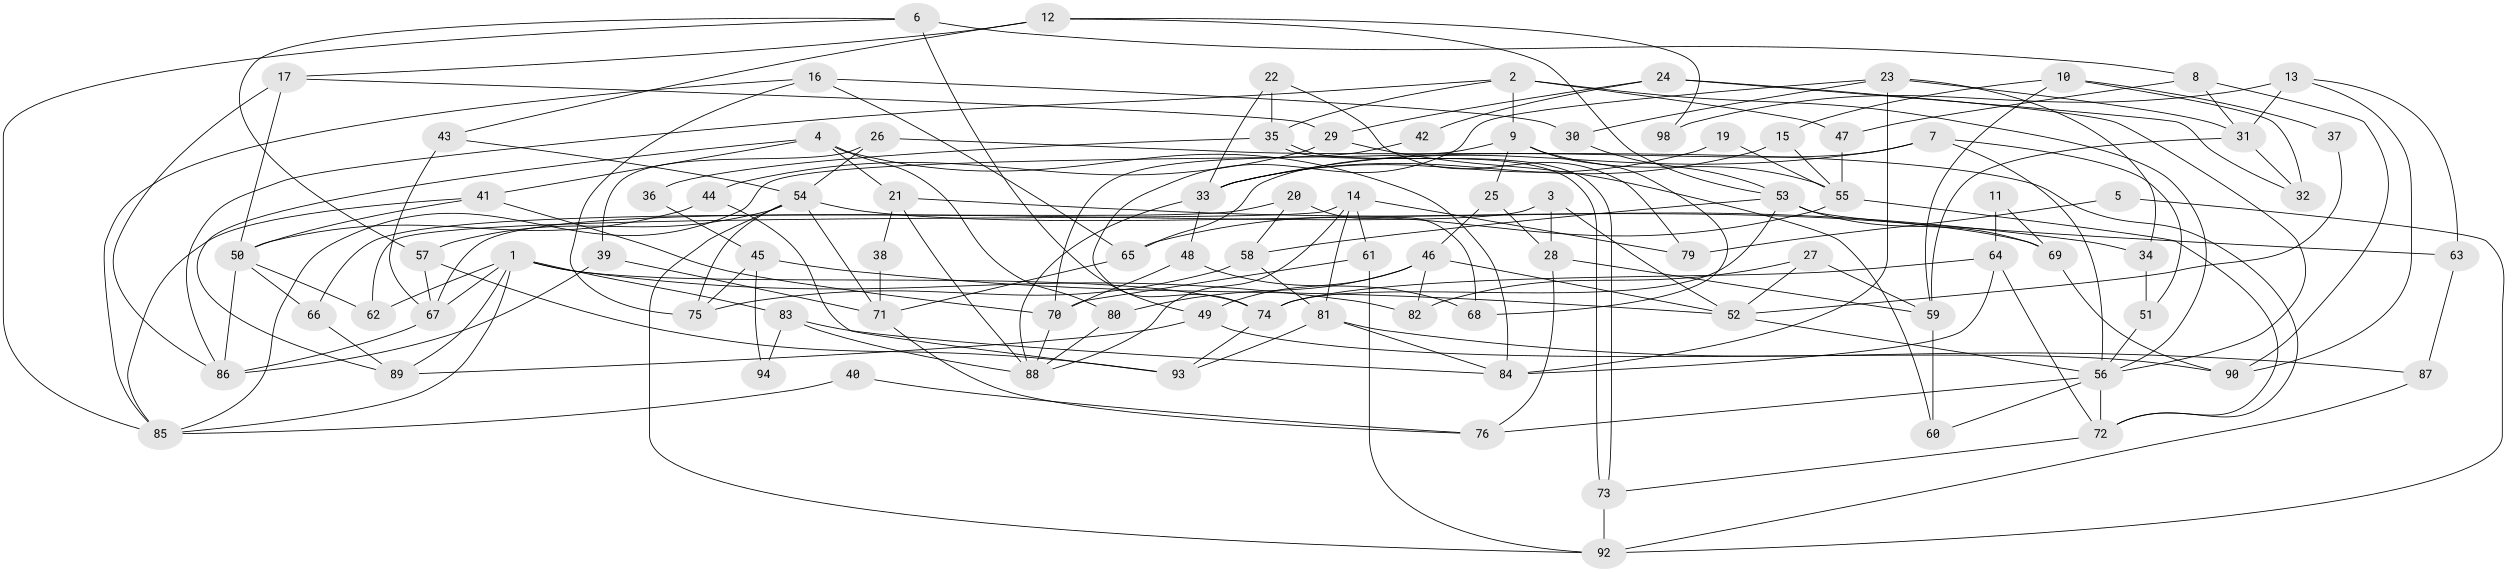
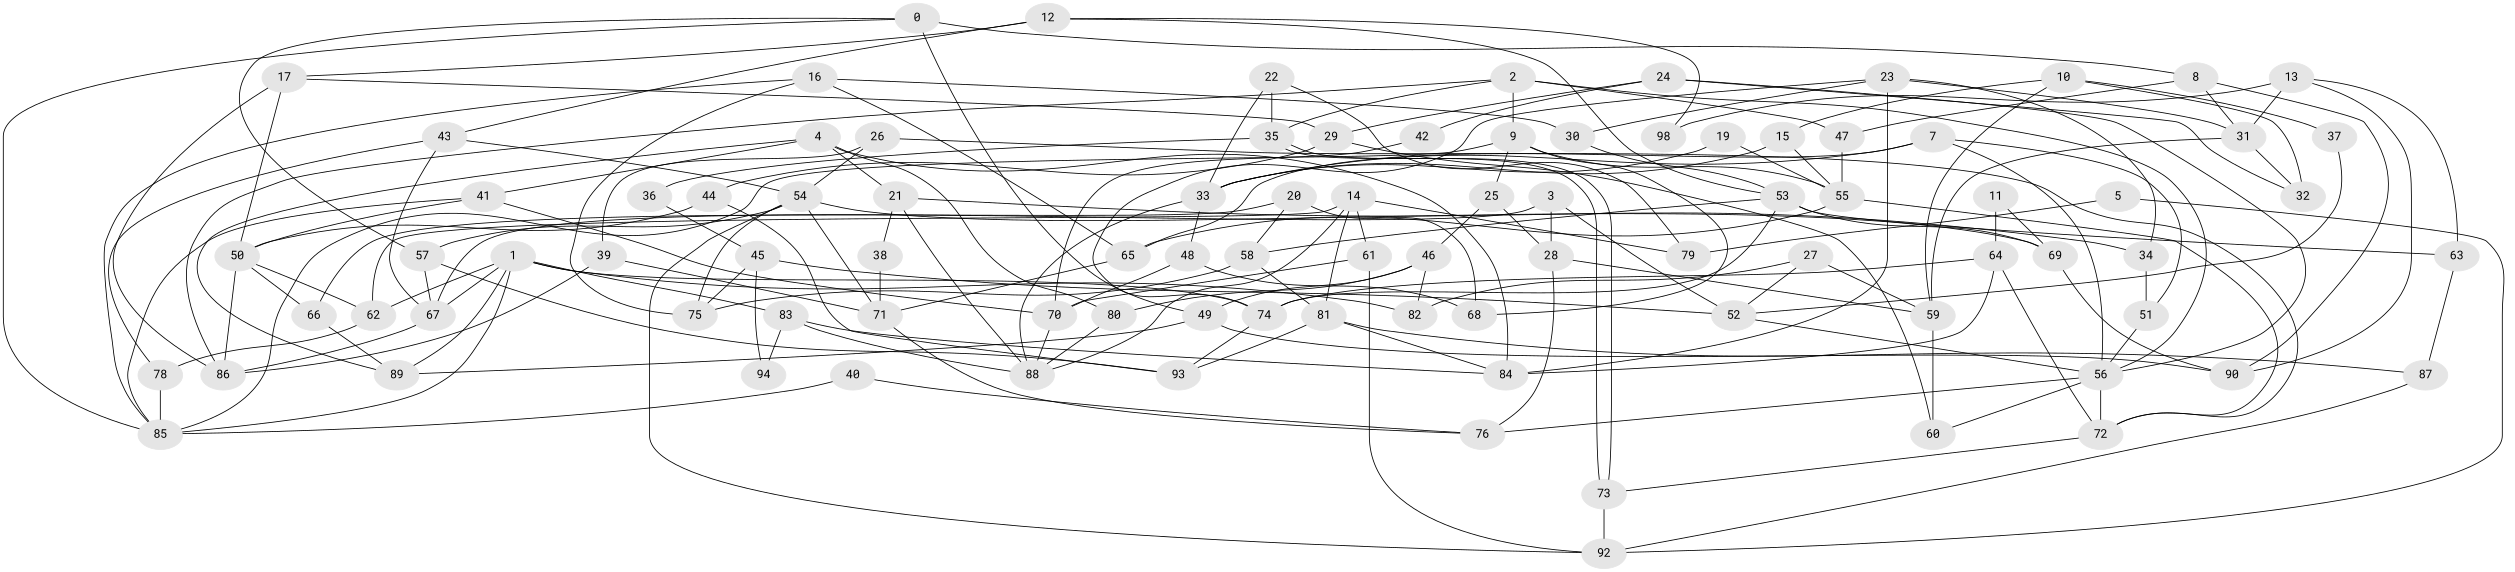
node "6": label "6" -> "0"
edge "46" -- "52": removed
node "78": added
